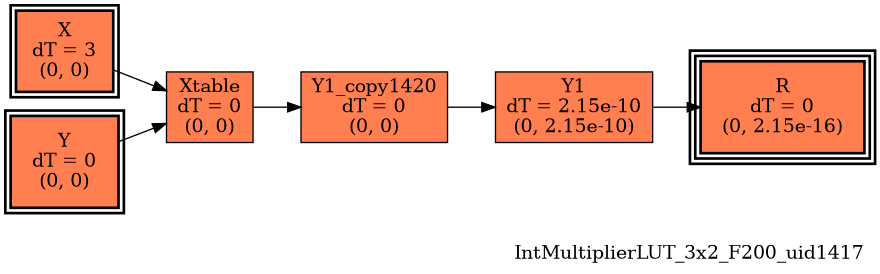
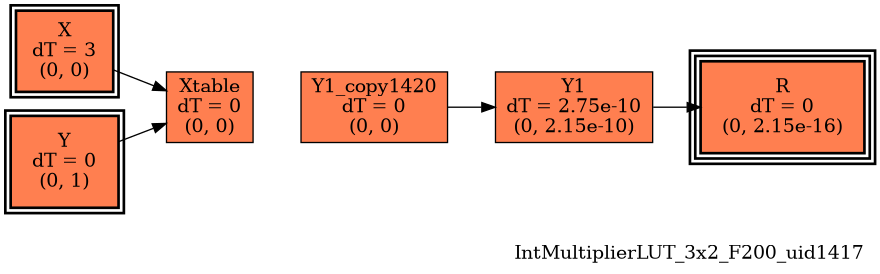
edge "Xtable dT = 0 (0, 0)" -> "Y1_copy1420 dT = 0 (0, 0)": removed
node "Y1 dT = 2.15e-10 (0, 2.15e-10)": label "Y1 dT = 2.15e-10 (0, 2.15e-10)" -> "Y1 dT = 2.75e-10 (0, 2.15e-10)"
node "Y dT = 0 (0, 0)": label "Y dT = 0 (0, 0)" -> "Y dT = 0 (0, 1)"
